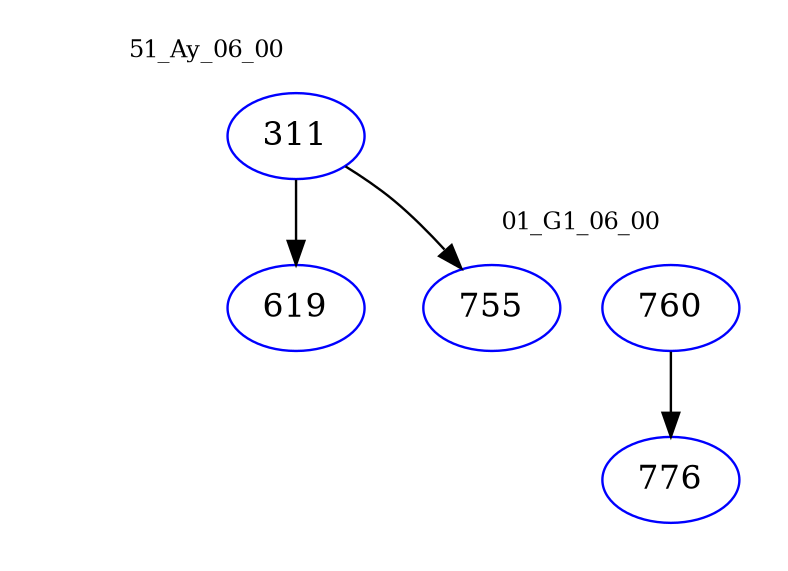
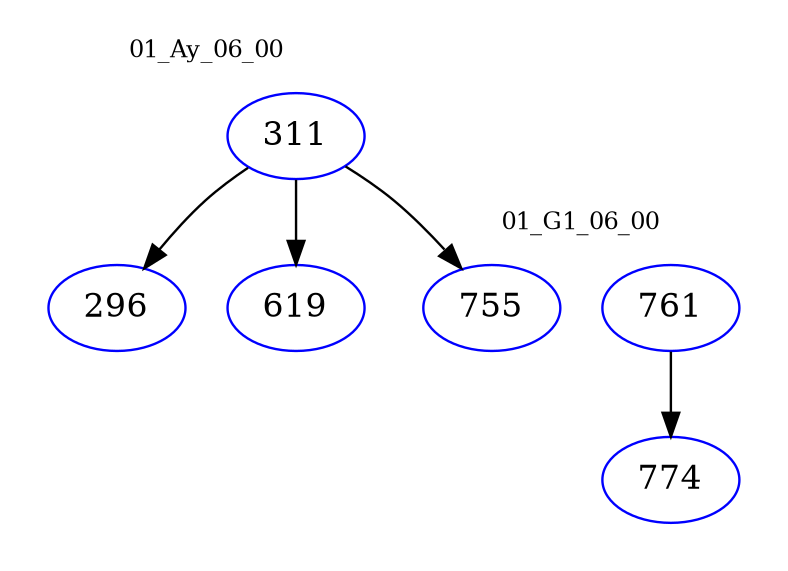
cluster "51_Ay_06_00": label "51_Ay_06_00" -> "01_Ay_06_00"
node "296": added
node "760": label "760" -> "761"
node "776": label "776" -> "774"
